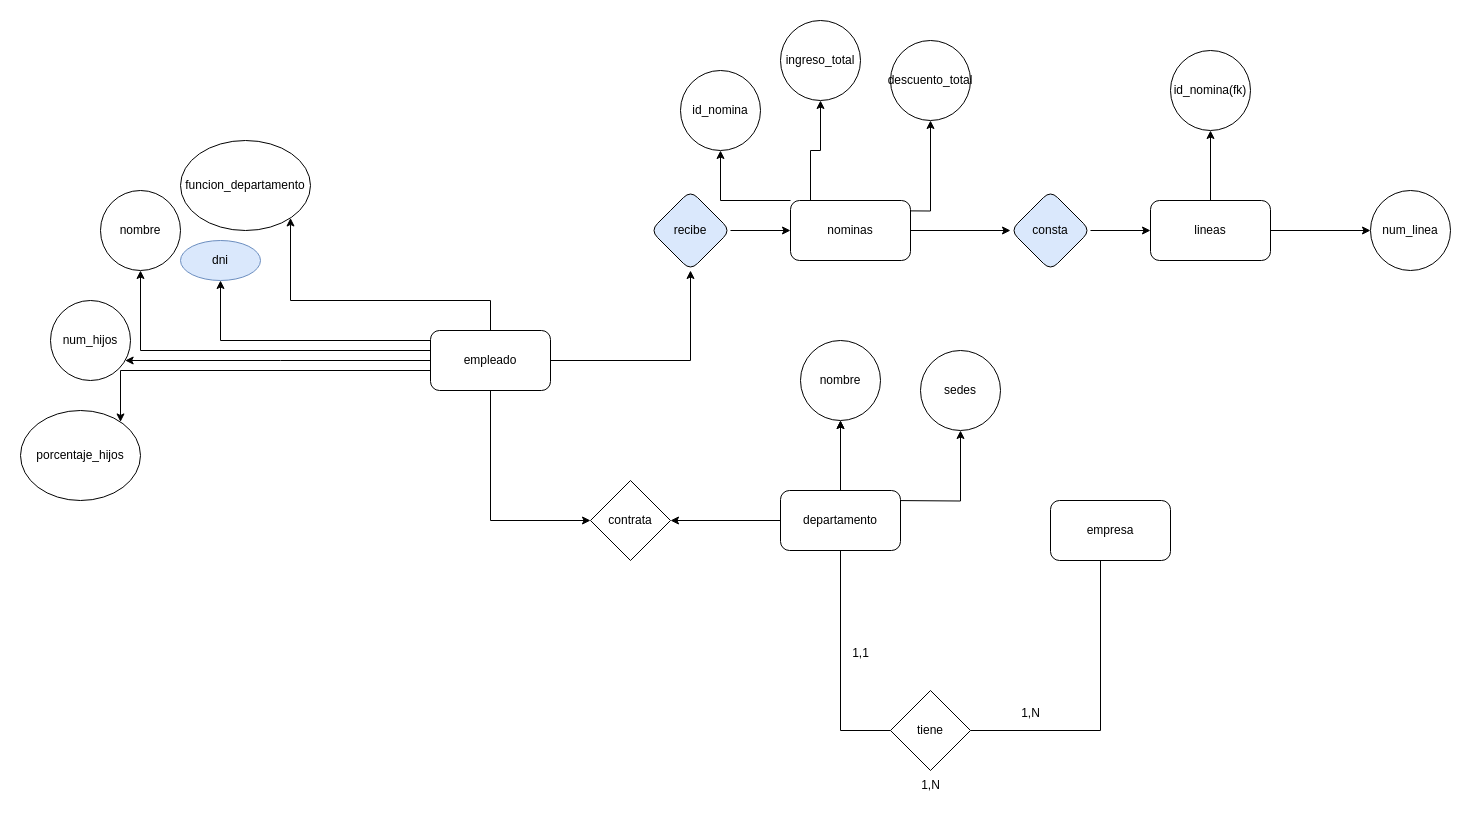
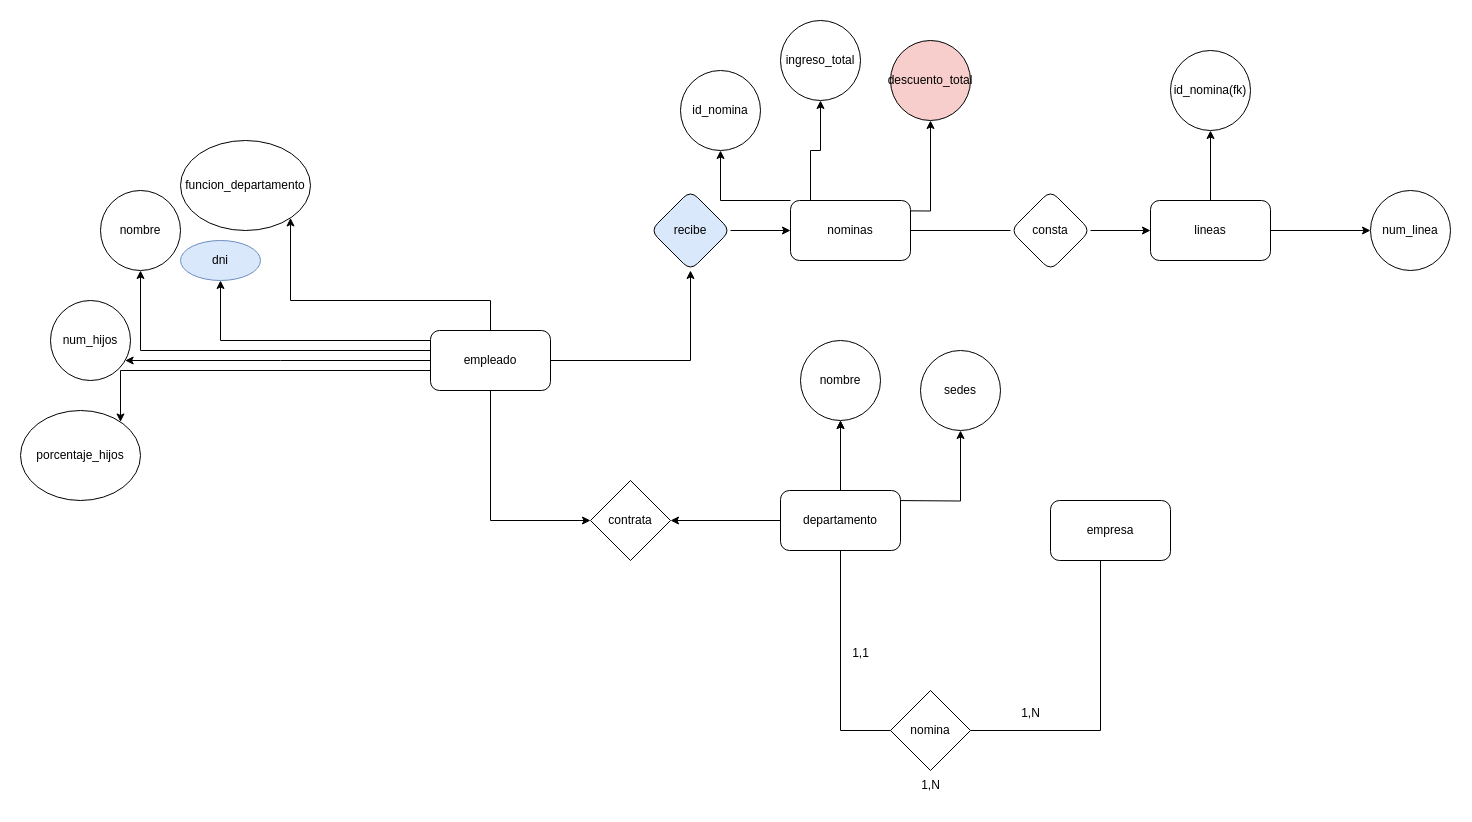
node "descuento_total": fillcolor #ffffff -> #f8cecc
edge "nominas" -> "consta": arrowhead classic -> none
node "consta": fillcolor #dae8fc -> #ffffff
node "tiene": label "tiene" -> "nomina"
